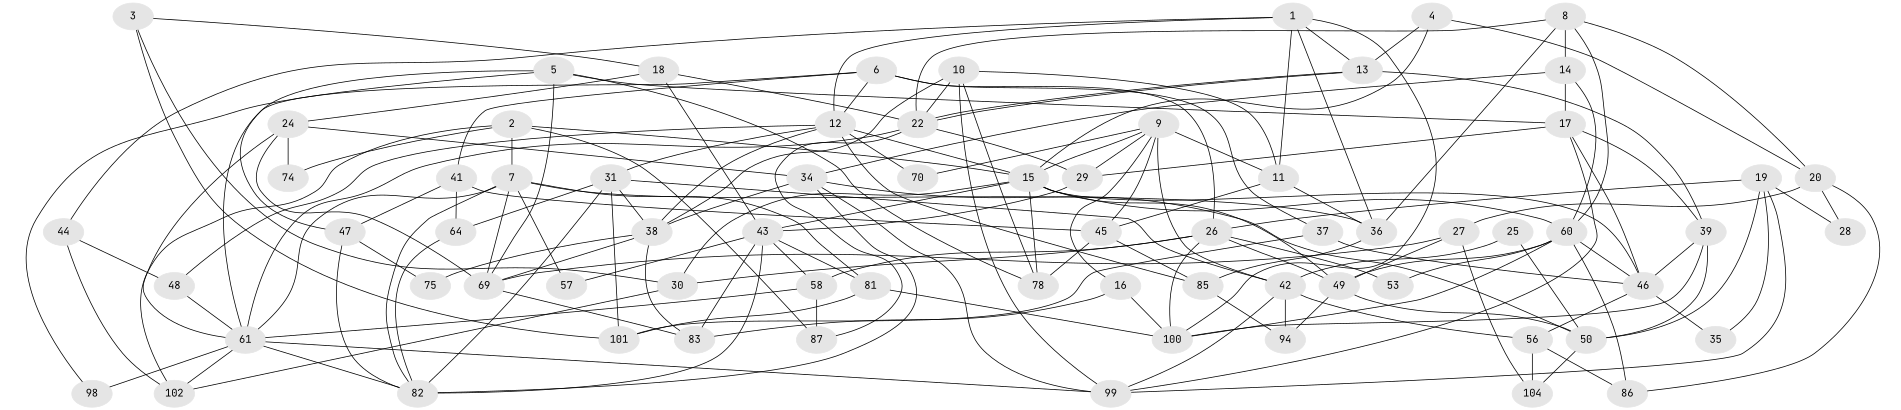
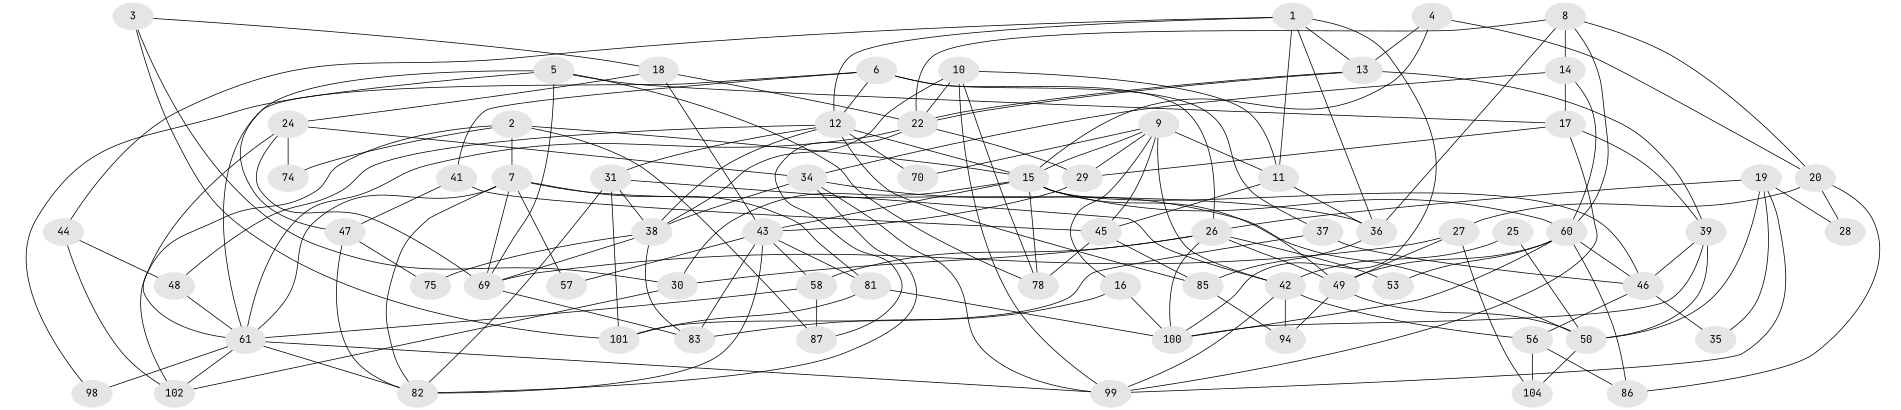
edge "17" -- "46": removed
node "64": removed
